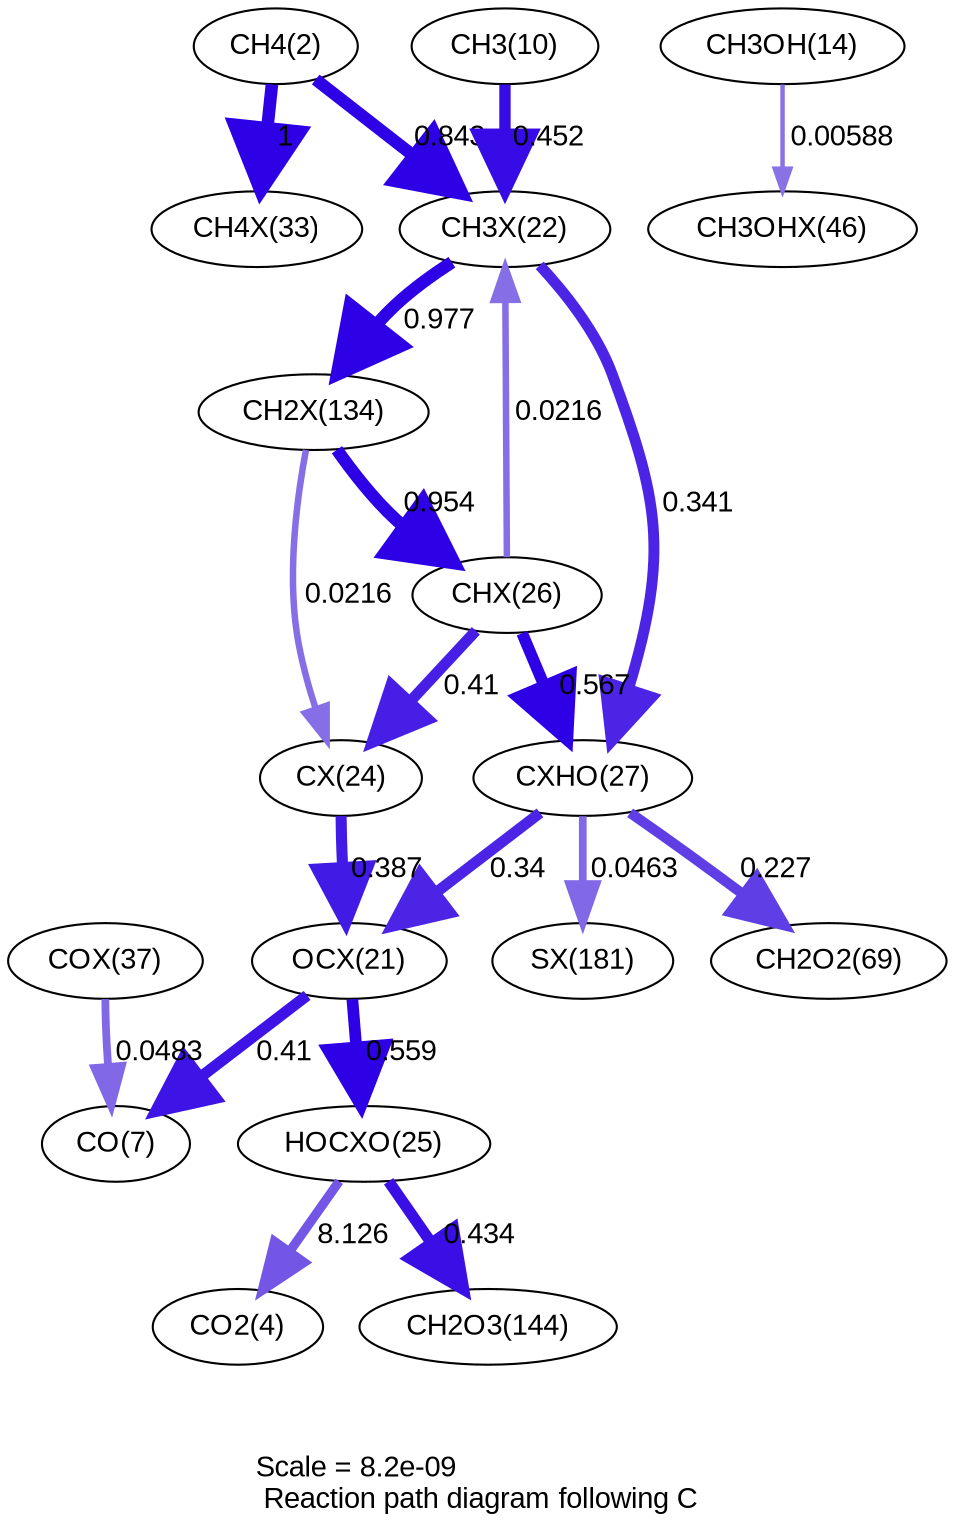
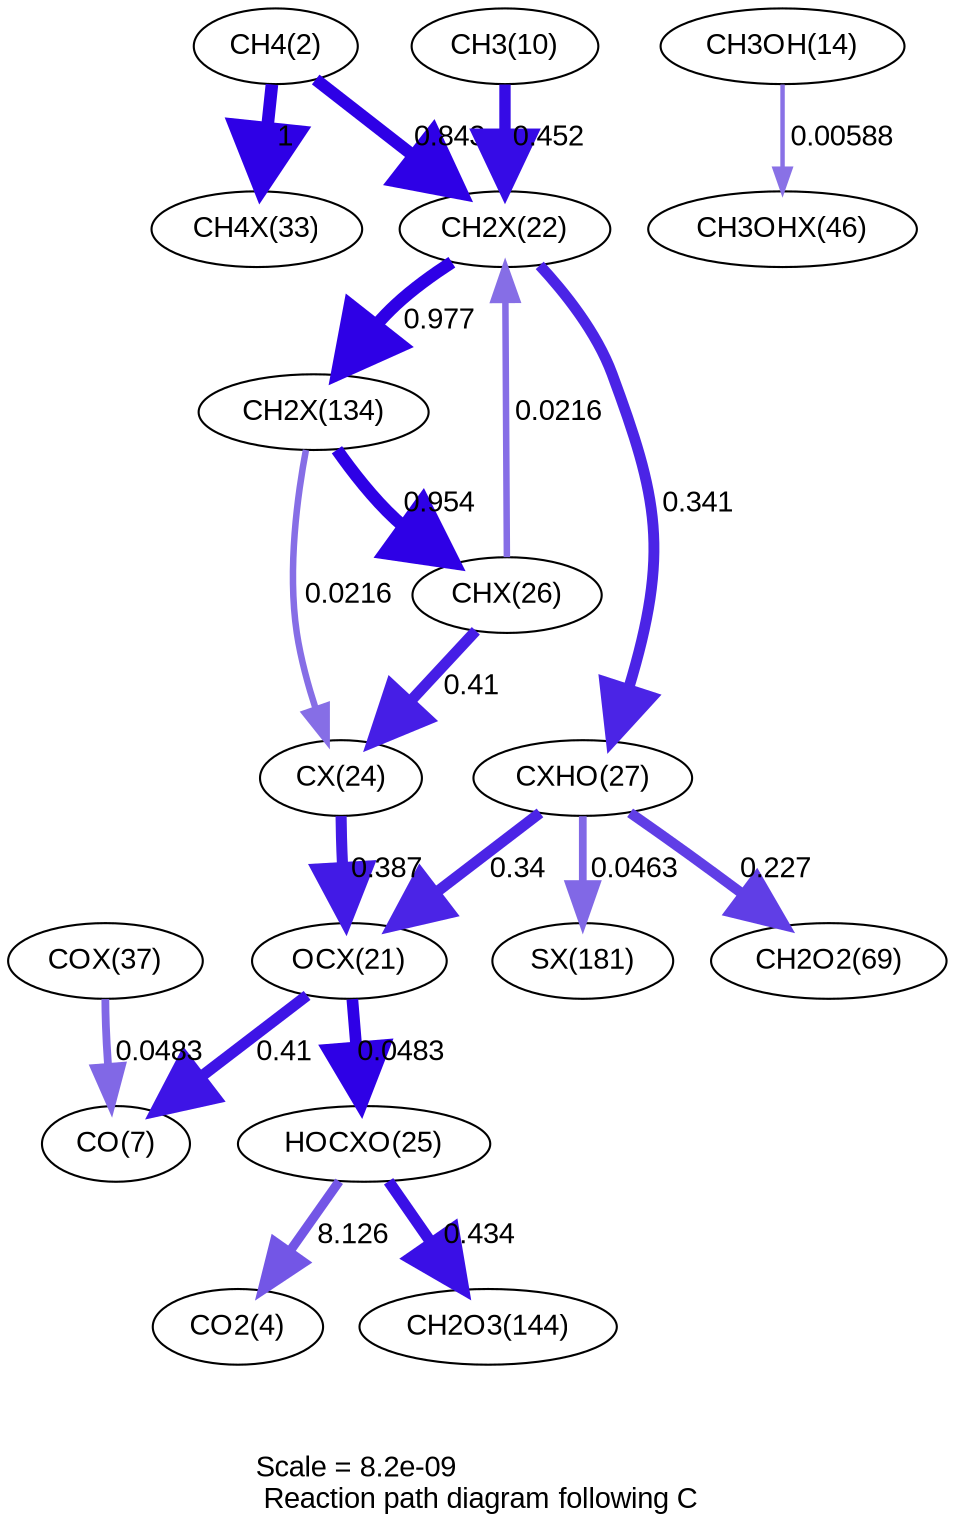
node "CH3X(22)": label "CH3X(22)" -> "CH2X(22)"
edge "CHX(26)" -> "CXHO(27)": removed, label "0.567"
edge "OCX(21)" -> "HOCXO(25)": label " 0.559" -> " 0.0483"
